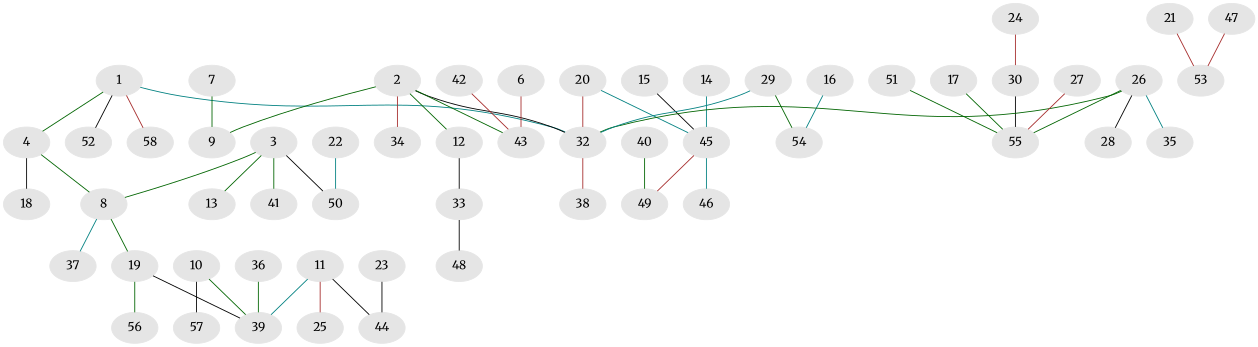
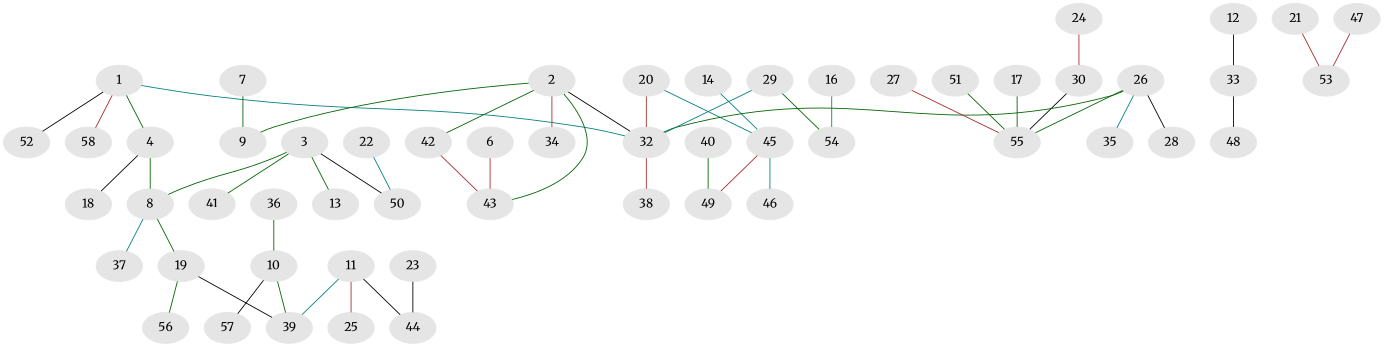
node "15": removed
edge "2" -- "12": now "2" -- "42"
edge "36" -- "39": now "36" -- "10"
